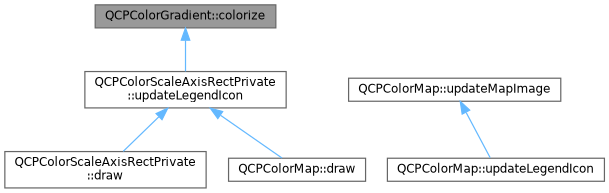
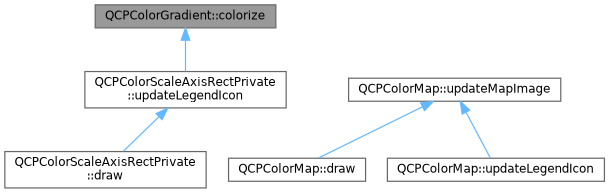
edge "QCPColorMap::draw" -> "QCPColorScaleAxisRectPrivate ::updateLegendIcon": now "QCPColorMap::draw" -> "QCPColorMap::updateMapImage"
